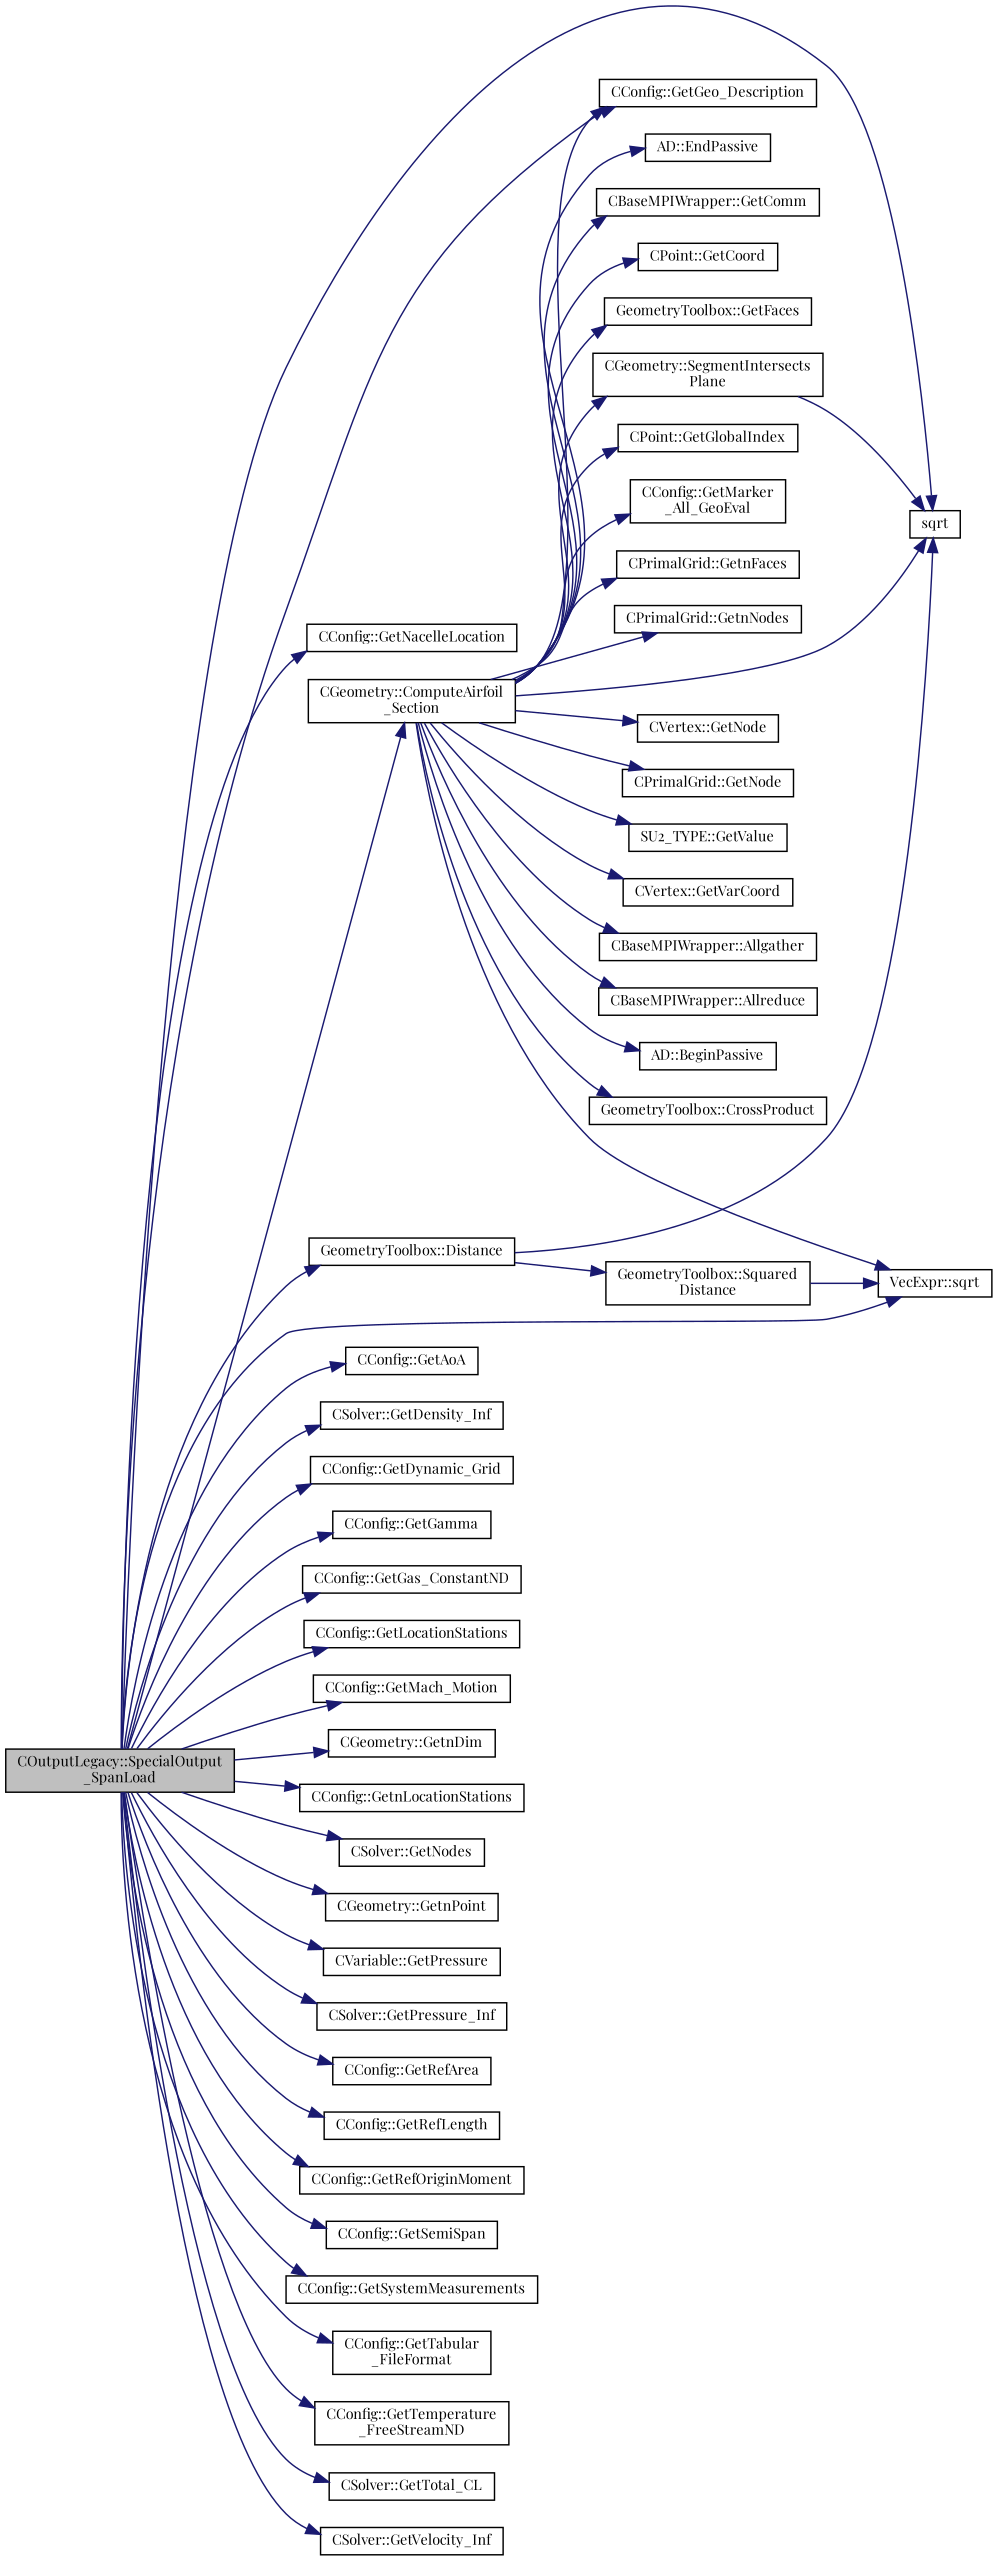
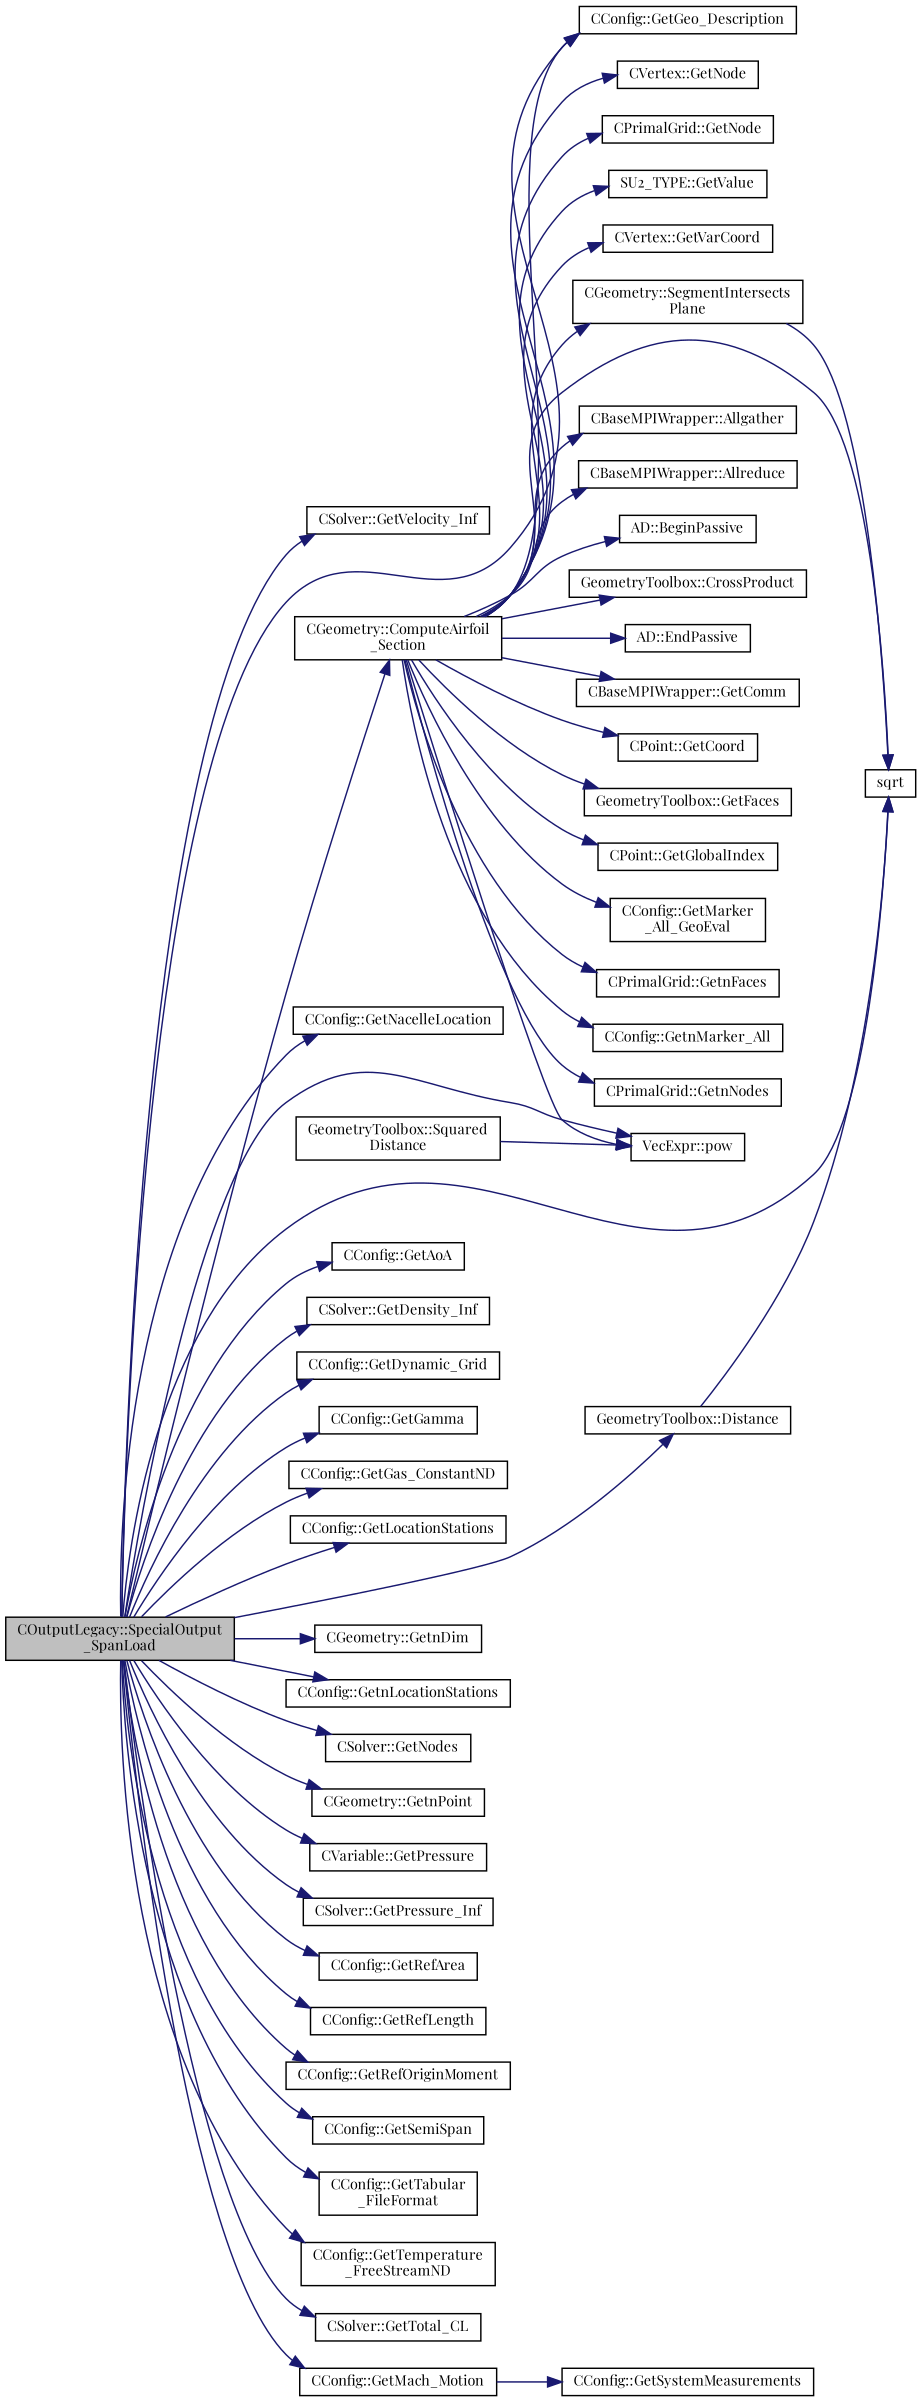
node "CConfig::GetnMarker_All": added
edge "GeometryToolbox::Distance" -> "GeometryToolbox::Squared Distance": removed
node "VecExpr::sqrt": label "VecExpr::sqrt" -> "VecExpr::pow"
edge "COutputLegacy::SpecialOutput _SpanLoad" -> "CConfig::GetSystemMeasurements": now "CConfig::GetMach_Motion" -> "CConfig::GetSystemMeasurements"
